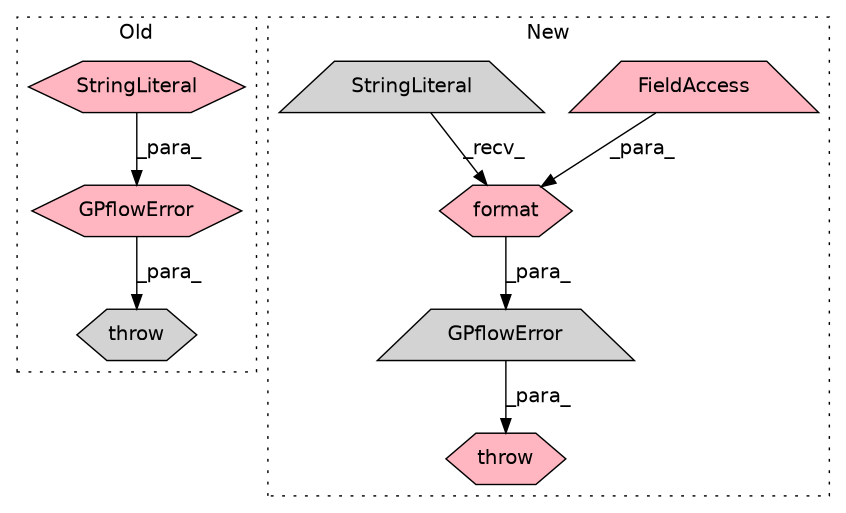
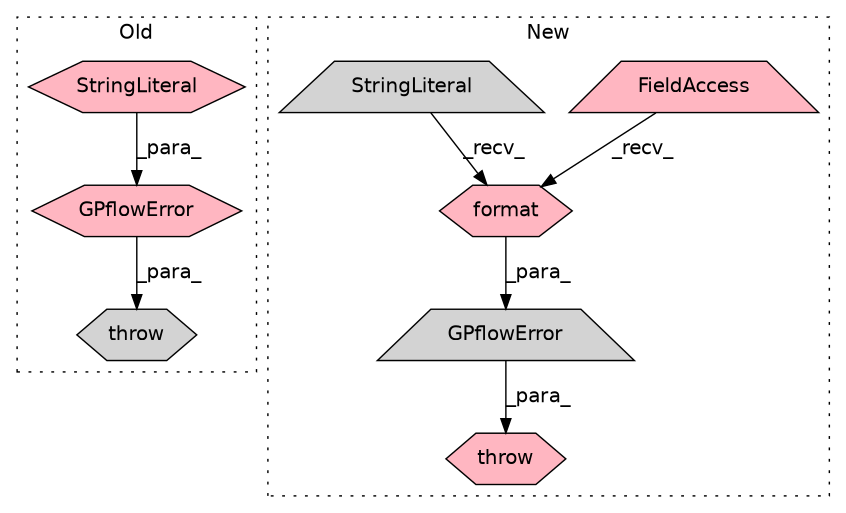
edge "FieldAccess" -> "format": label "_para_" -> "_recv_"
